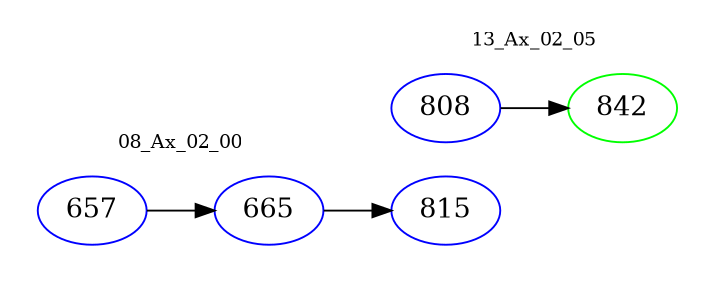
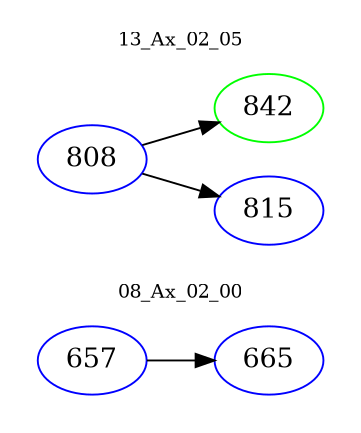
edge "665" -> "815": now "808" -> "815"
